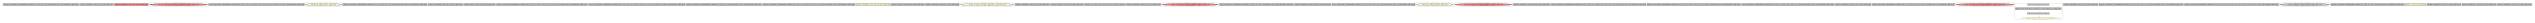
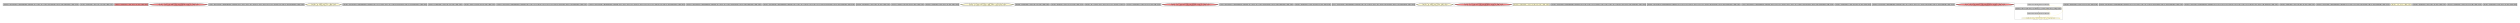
node "[63/64]  %idxprom19 = sext i32 2 to i64, !dbg !1322": fillcolor lemonchiffon -> grey
node "[57/58]  %idxprom30 = sext i32 %m.0 to i64, !dbg !1324": fillcolor grey -> lemonchiffon
node "[55/56]  %idxprom5 = sext i32 %m.0 to i64, !dbg !1317": shape ellipse -> box
